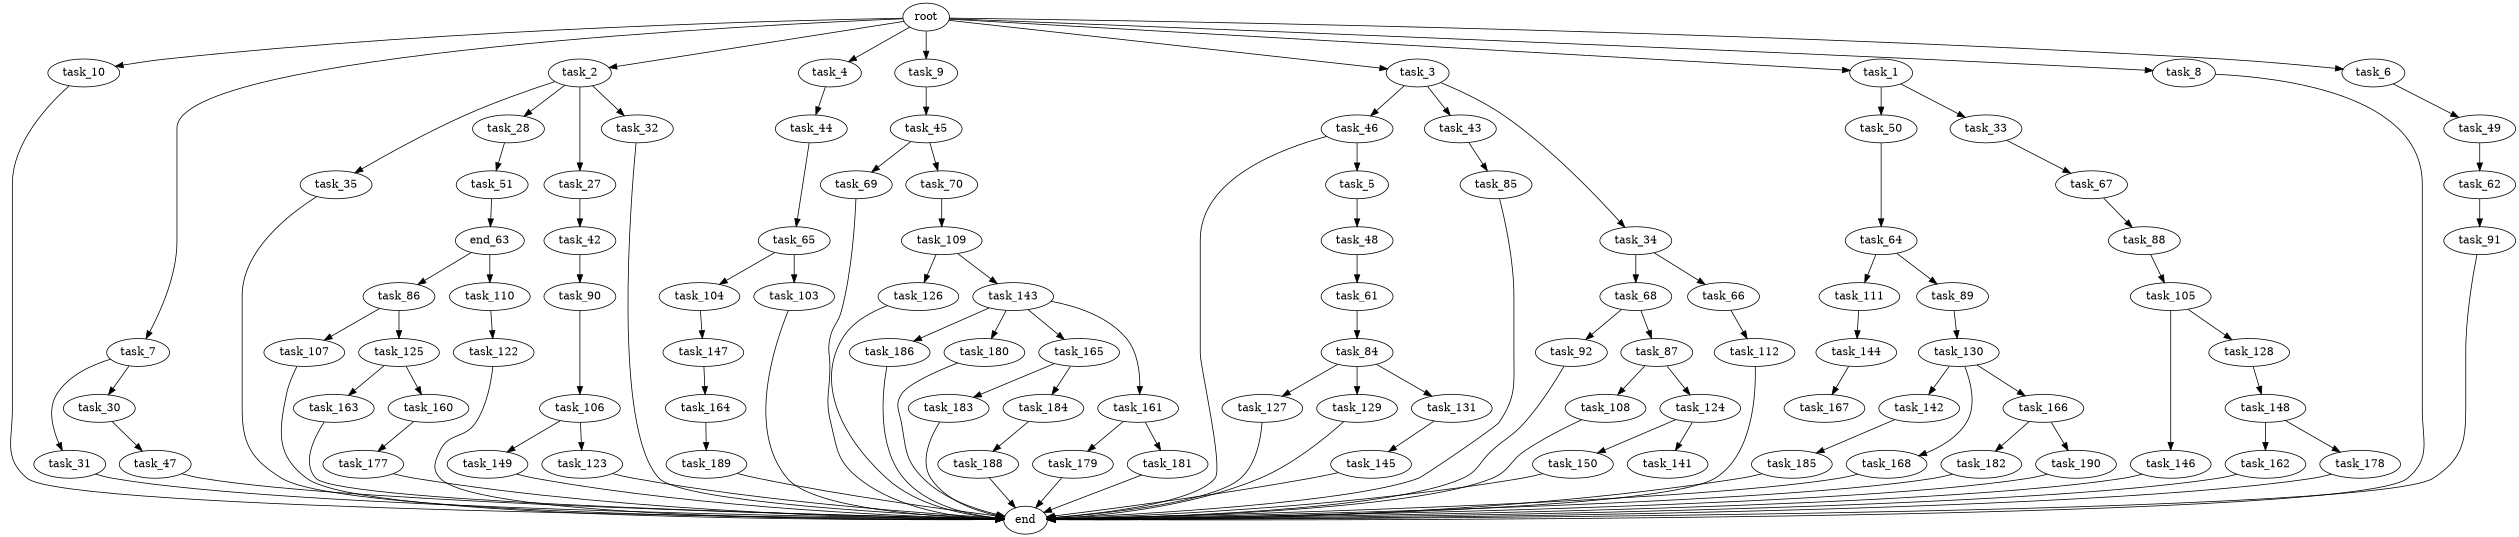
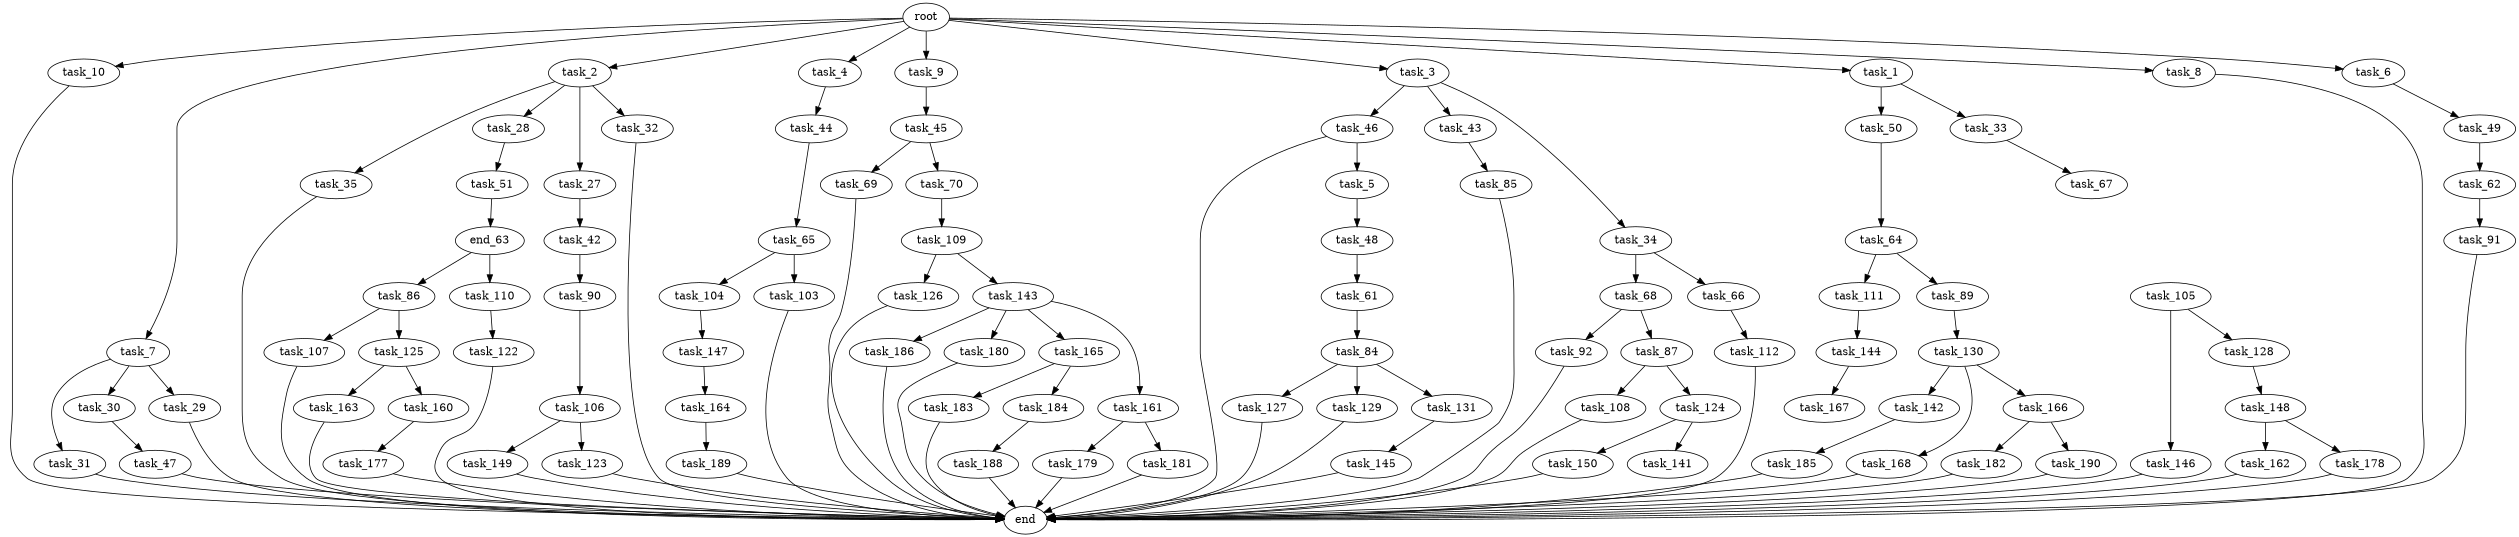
node "task_88": removed
node "task_29": added
